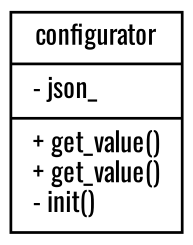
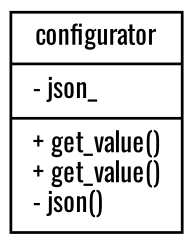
node "configurator": text "- init()" -> "- json()"
